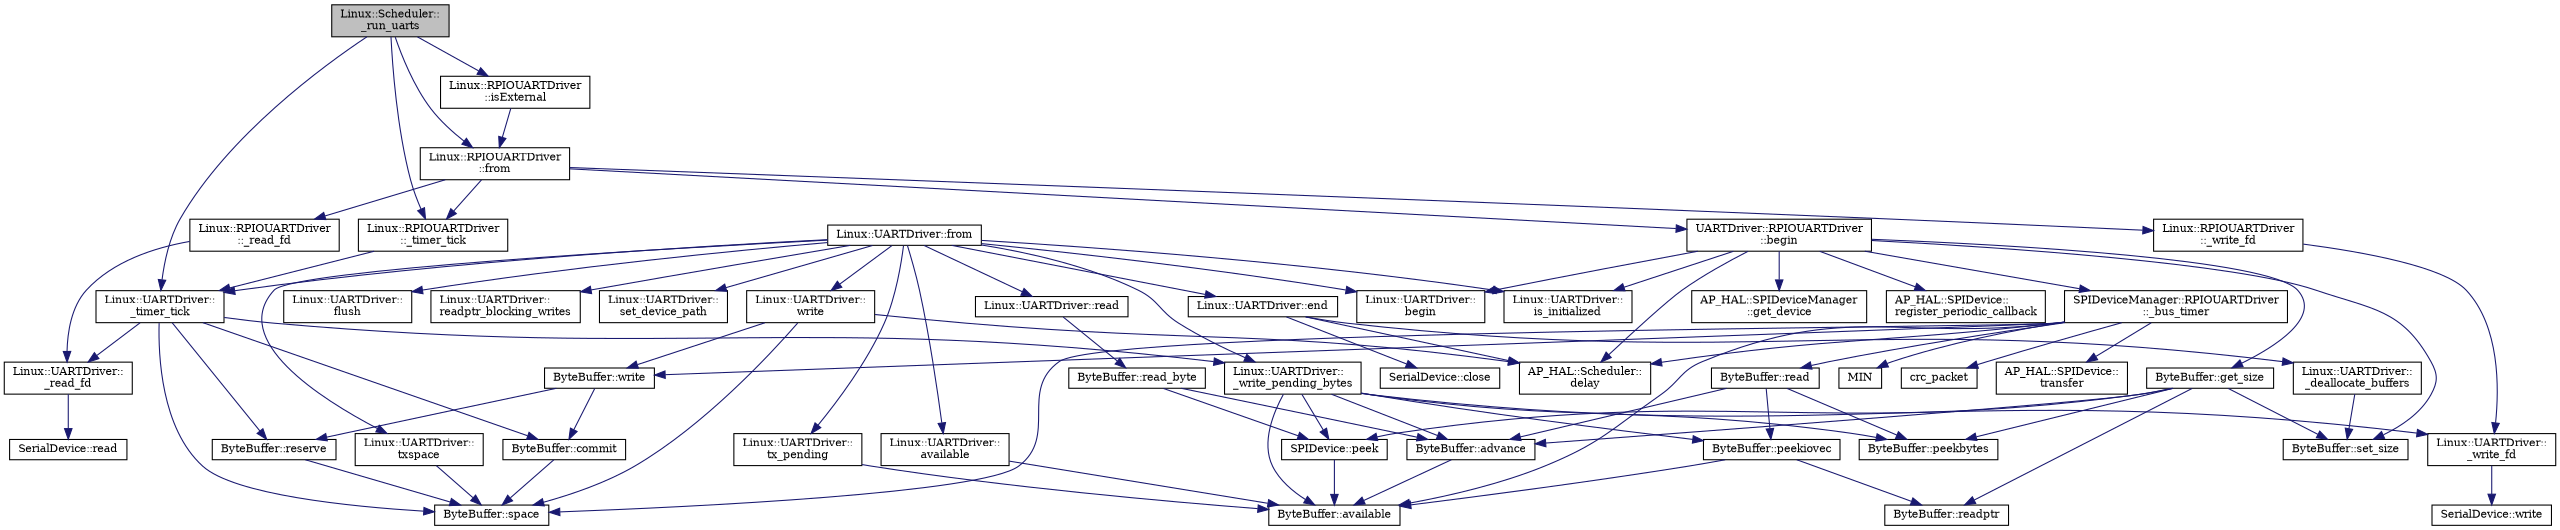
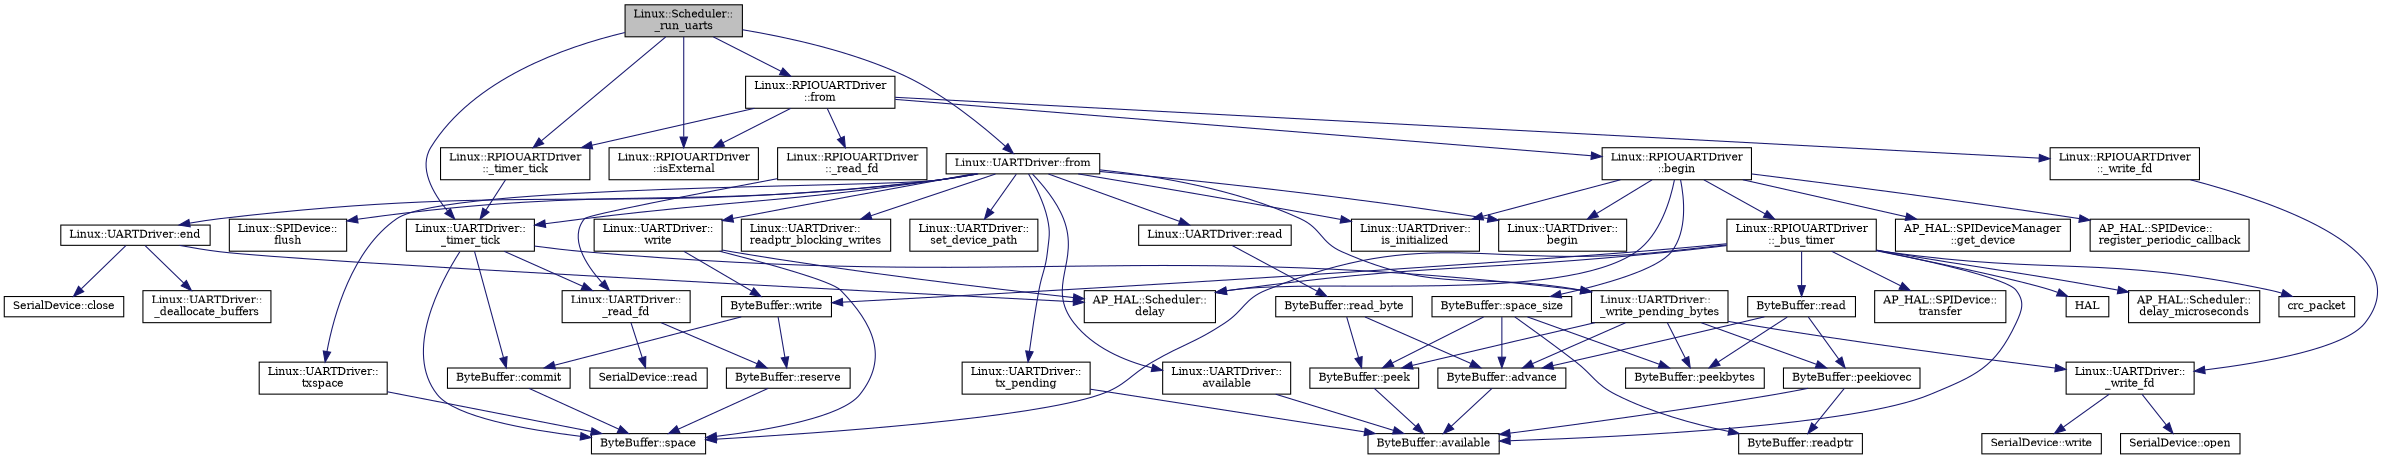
edge "Linux::Scheduler:: _run_uarts" -> "Linux::UARTDriver::from": added
edge "Linux::RPIOUARTDriver ::isExternal" -> "Linux::RPIOUARTDriver ::from": reversed
node "UARTDriver::RPIOUARTDriver ::begin": label "UARTDriver::RPIOUARTDriver ::begin" -> "Linux::RPIOUARTDriver ::begin"
node "Linux::UARTDriver:: flush": label "Linux::UARTDriver:: flush" -> "Linux::SPIDevice:: flush"
node "SPIDeviceManager::RPIOUARTDriver ::_bus_timer": label "SPIDeviceManager::RPIOUARTDriver ::_bus_timer" -> "Linux::RPIOUARTDriver ::_bus_timer"
node "AP_HAL::Scheduler:: delay_microseconds": added
edge "Linux::UARTDriver:: _timer_tick" -> "ByteBuffer::reserve": now "Linux::UARTDriver:: _read_fd" -> "ByteBuffer::reserve"
node "MIN": label "MIN" -> "HAL"
node "ByteBuffer::get_size": label "ByteBuffer::get_size" -> "ByteBuffer::space_size"
node "SerialDevice::open": added
node "SPIDevice::peek": label "SPIDevice::peek" -> "ByteBuffer::peek"
node "ByteBuffer::set_size": removed
edge "Linux::UARTDriver:: _write_pending_bytes" -> "ByteBuffer::available": removed
